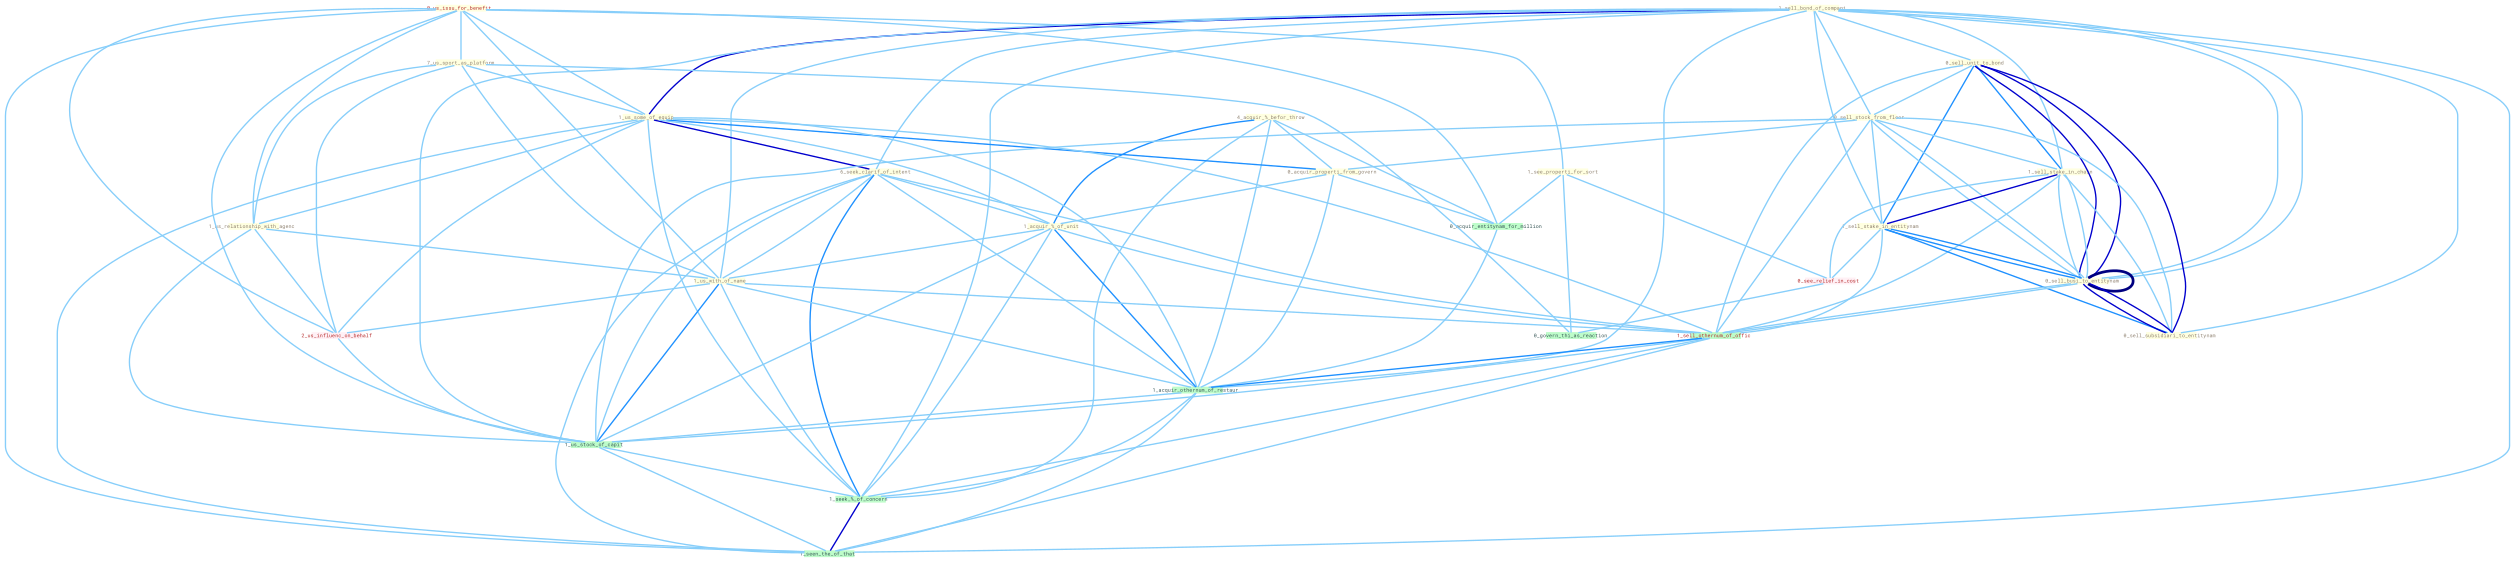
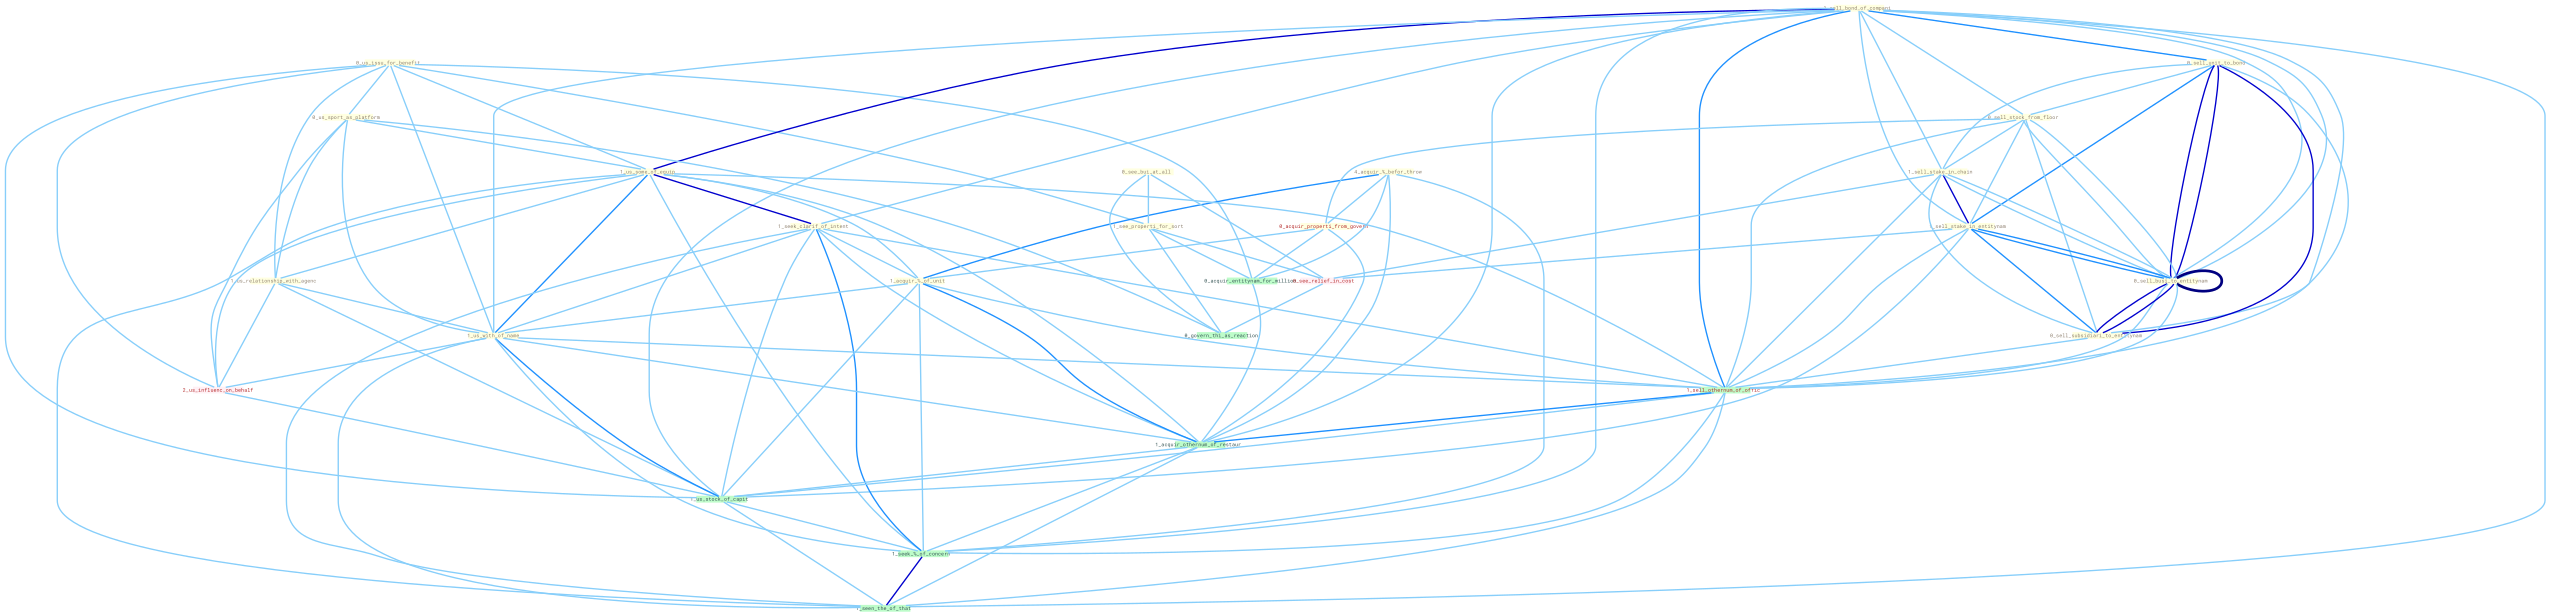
node "0_us_issu_for_benefit": fontcolor #b22222 -> #8b7d6b
edge "1_sell_bond_of_compani" -- "0_sell_unit_to_bond": color #87cefa -> #1e90ff
node "7_us_sport_as_platform": label "7_us_sport_as_platform" -> "0_us_sport_as_platform"
edge "0_sell_unit_to_bond" -- "1_sell_stake_in_chain": color #1e90ff -> #87cefa
edge "0_sell_stock_from_floor" -- "1_us_stock_of_capit": now "1_sell_stake_in_entitynam" -- "1_us_stock_of_capit"
edge "1_us_some_of_equip" -- "0_acquir_properti_from_govern": now "1_us_some_of_equip" -- "1_us_with_of_name"
edge "1_sell_bond_of_compani" -- "1_sell_othernum_of_offic": added
node "6_seek_clarif_of_intent": label "6_seek_clarif_of_intent" -> "1_seek_clarif_of_intent"
node "0_see_bui_at_all": added
node "0_acquir_properti_from_govern": fontcolor #8b7d6b -> #b22222
edge "0_sell_subsidiari_to_entitynam" -- "1_sell_othernum_of_offic": added
edge "0_us_issu_for_benefit" -- "1_seen_the_of_that": now "1_us_with_of_name" -- "1_seen_the_of_that"
